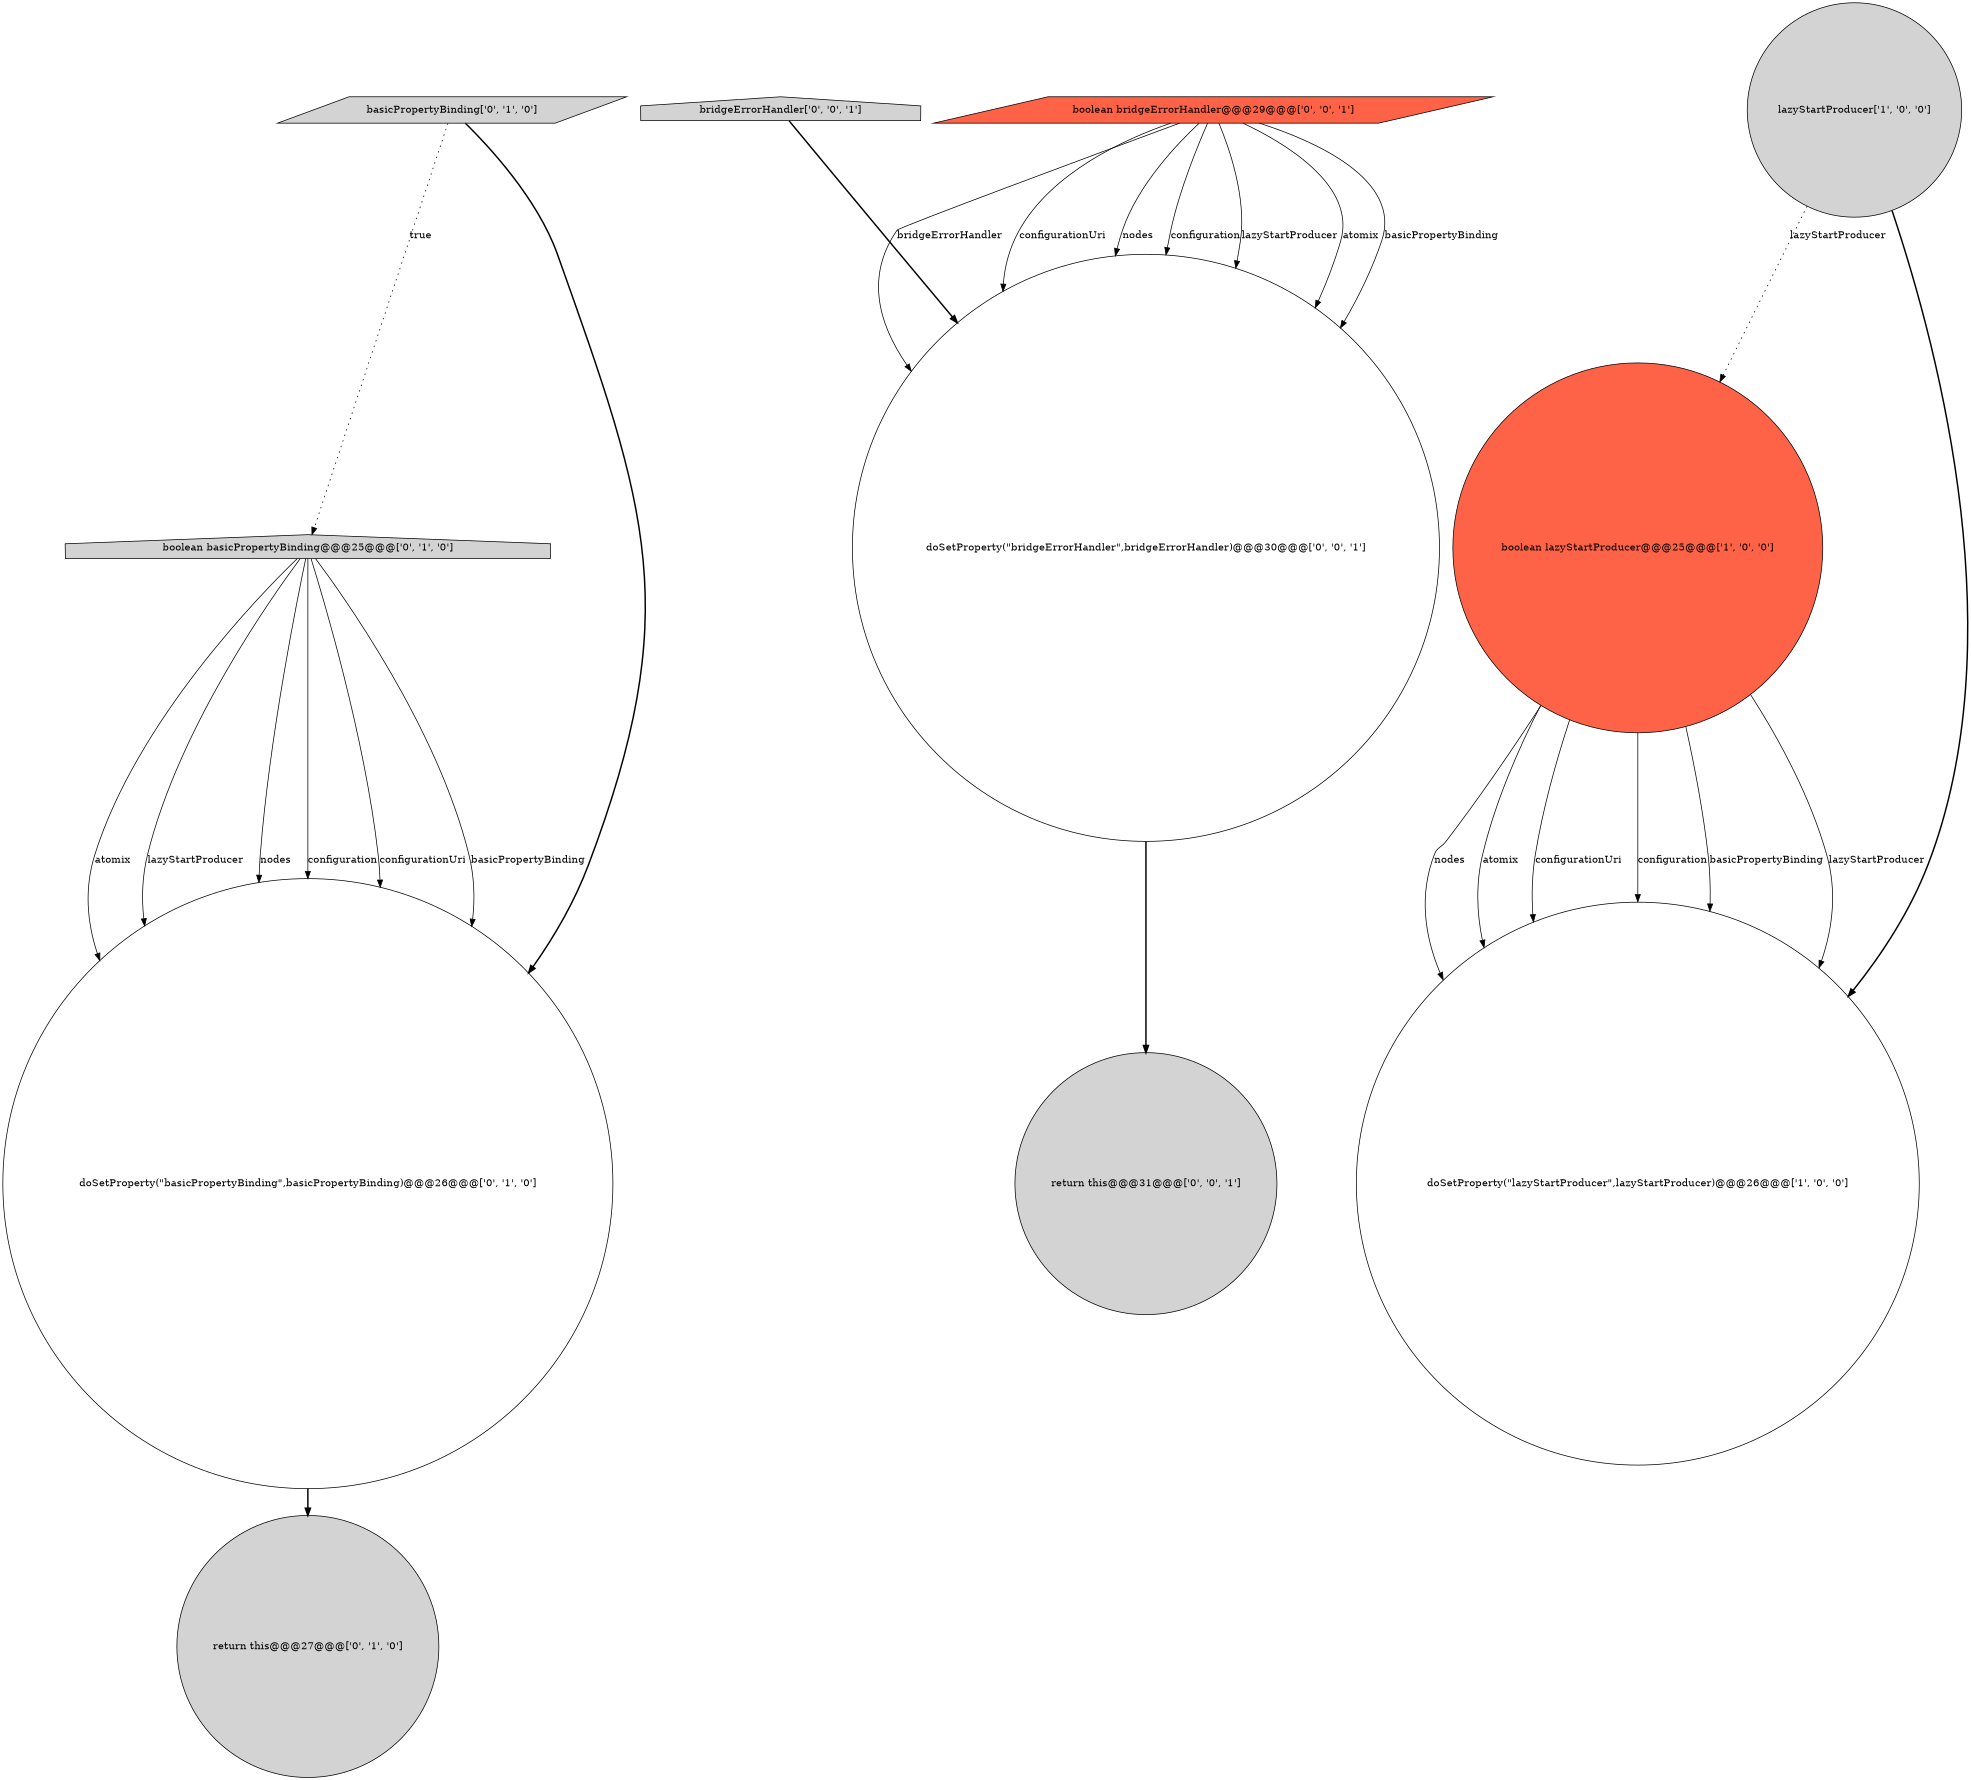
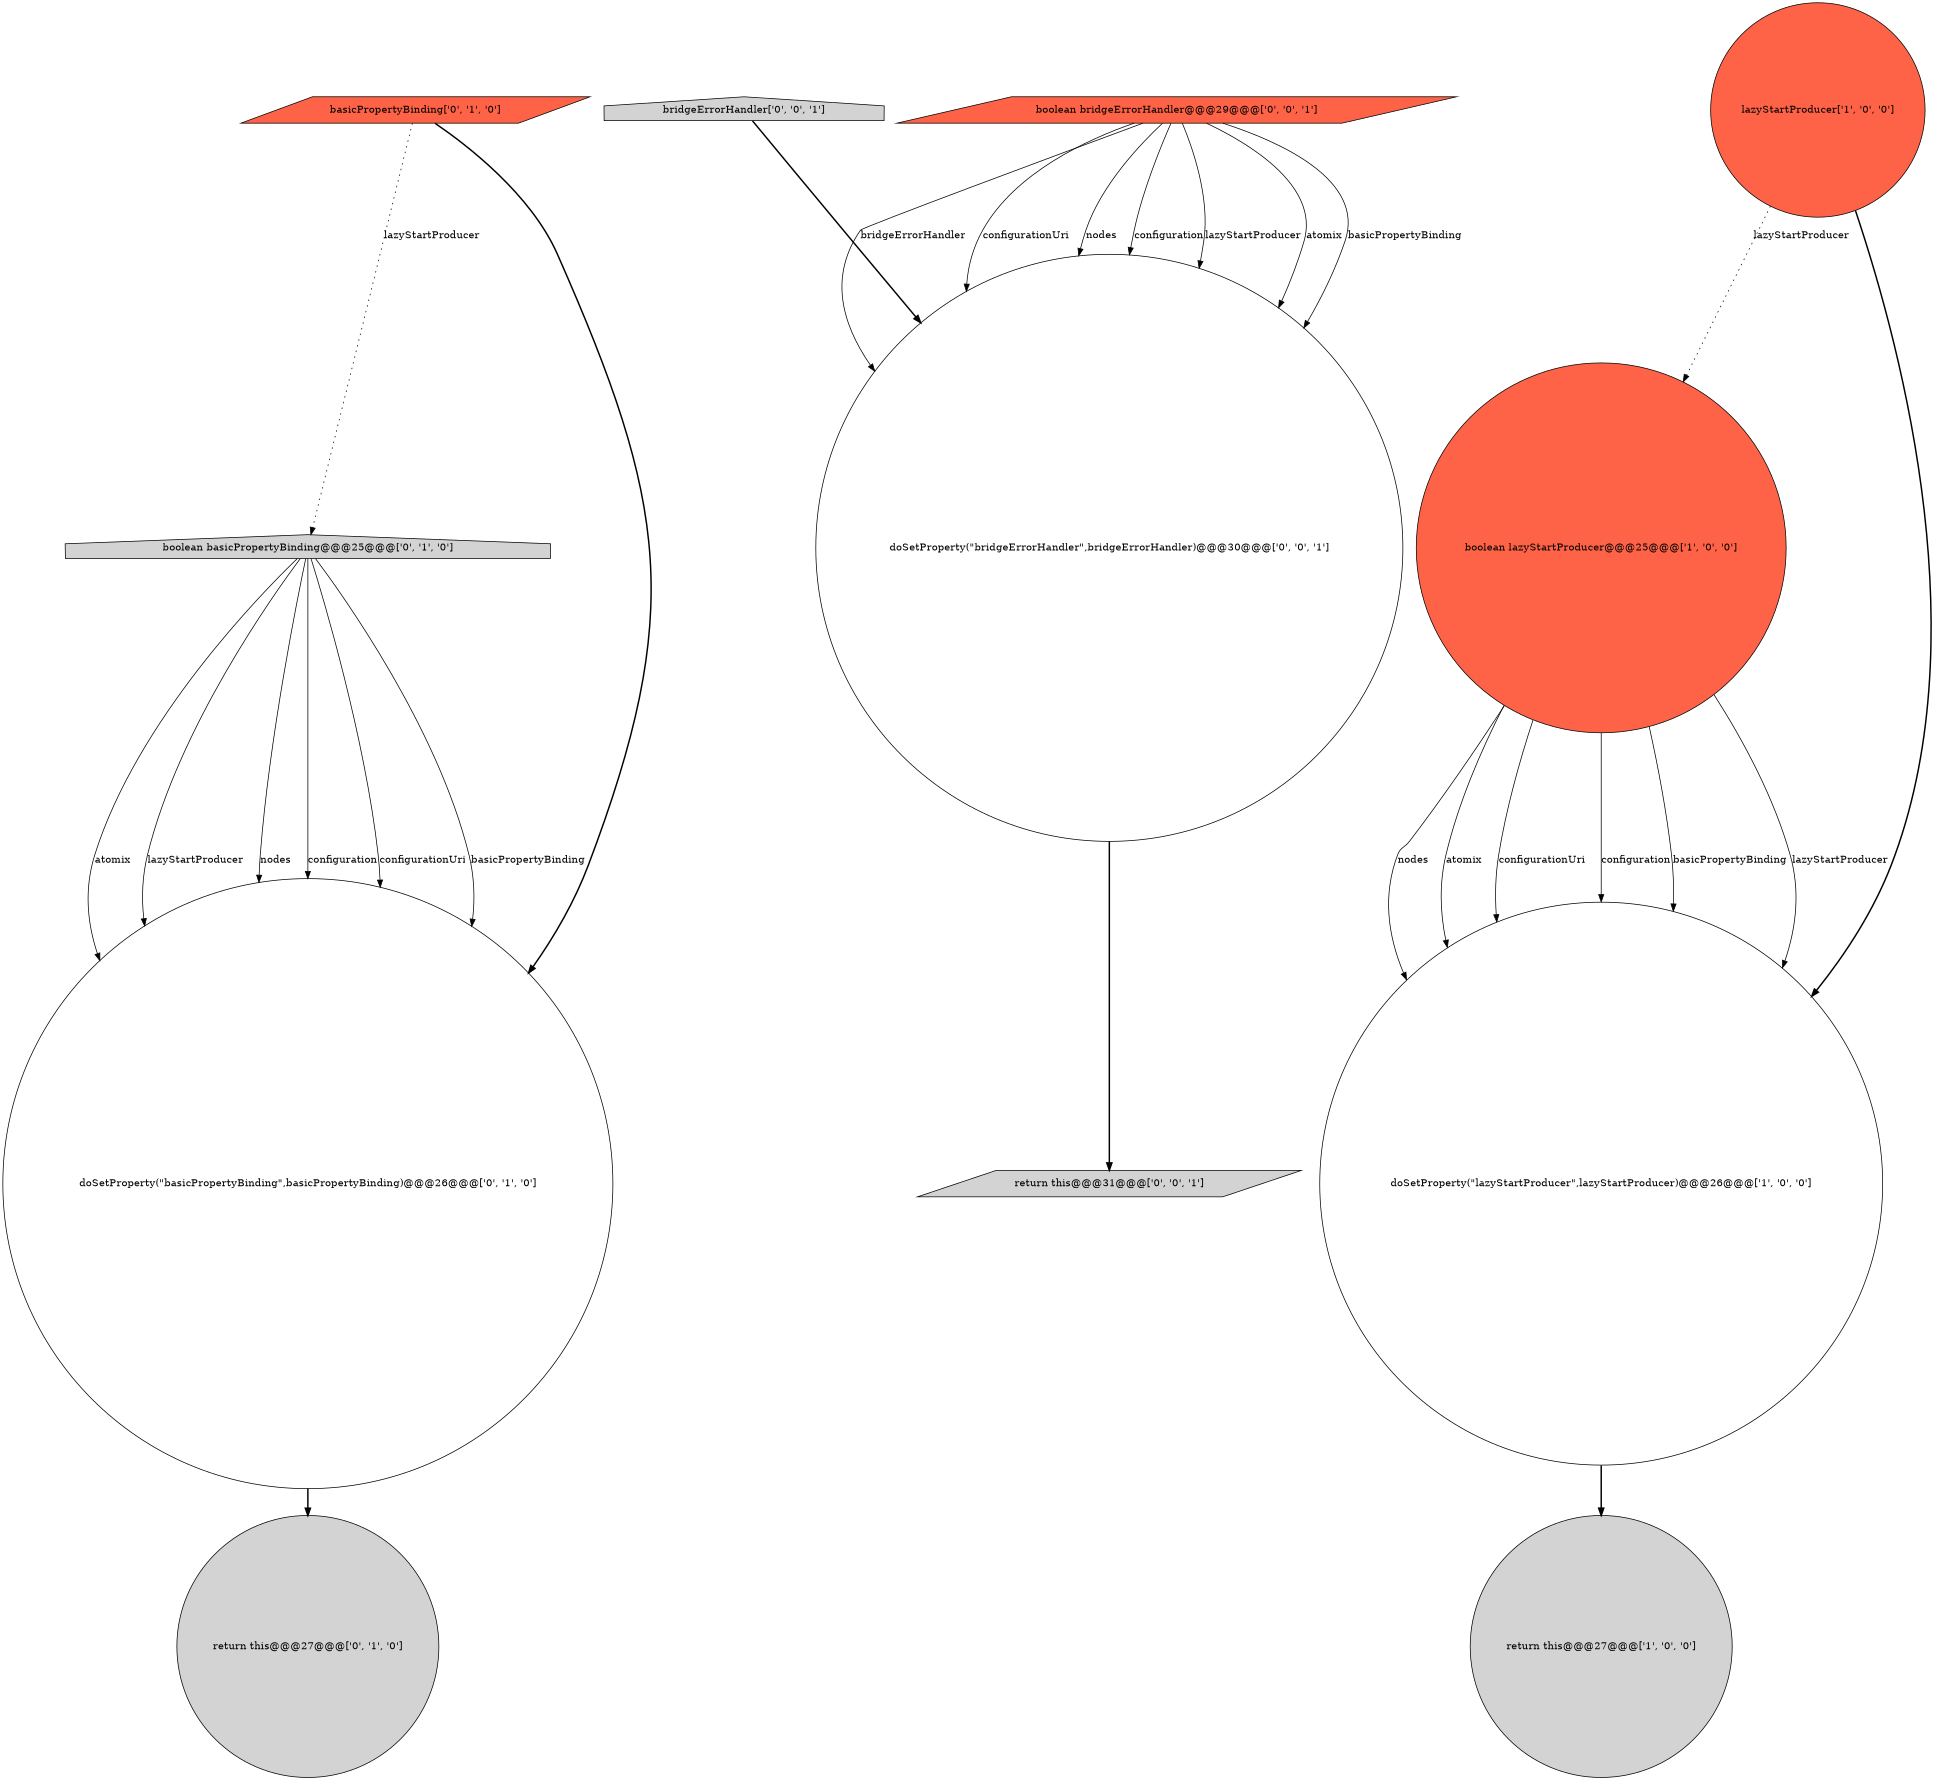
node "basicPropertyBinding['0', '1', '0']": fillcolor lightgray -> tomato
node "lazyStartProducer['1', '0', '0']": fillcolor lightgray -> tomato
edge "basicPropertyBinding['0', '1', '0']" -> "boolean basicPropertyBinding@@@25@@@['0', '1', '0']": label "true" -> "lazyStartProducer"
node "return this@@@31@@@['0', '0', '1']": shape circle -> parallelogram
node "return this@@@27@@@['1', '0', '0']": added
